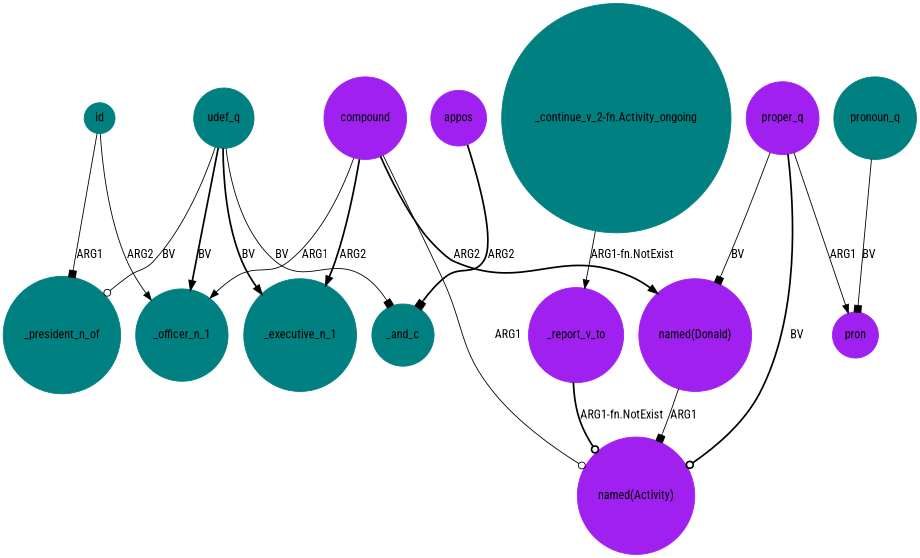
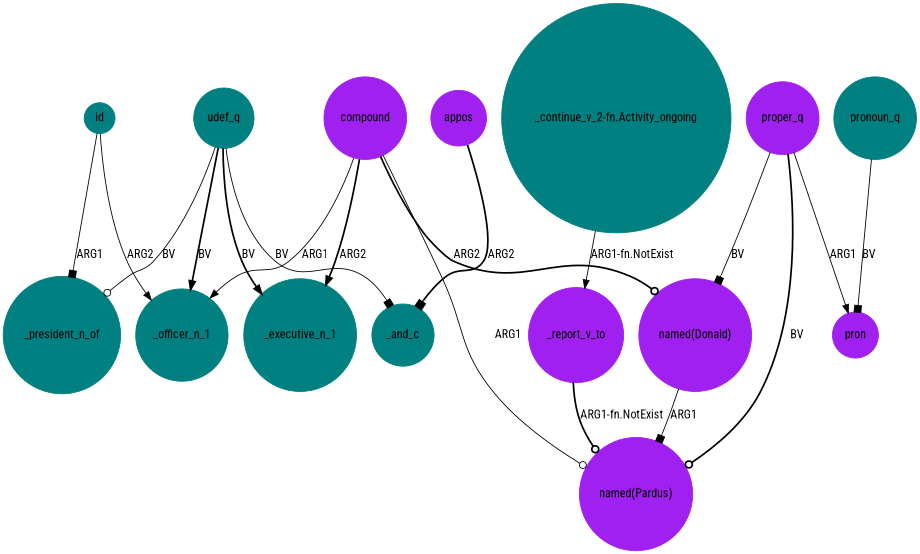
edge "compound" -> "named(Donald)": arrowhead normal -> odot
node "named(Activity)": label "named(Activity)" -> "named(Pardus)"
